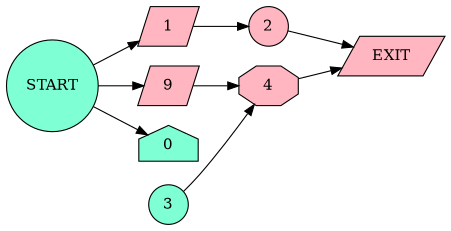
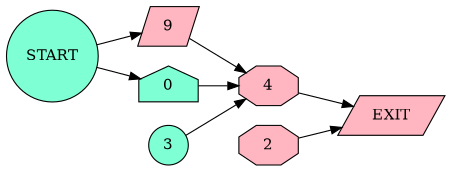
node "1": removed
node "2": shape circle -> octagon
edge "0" -> "4": added
